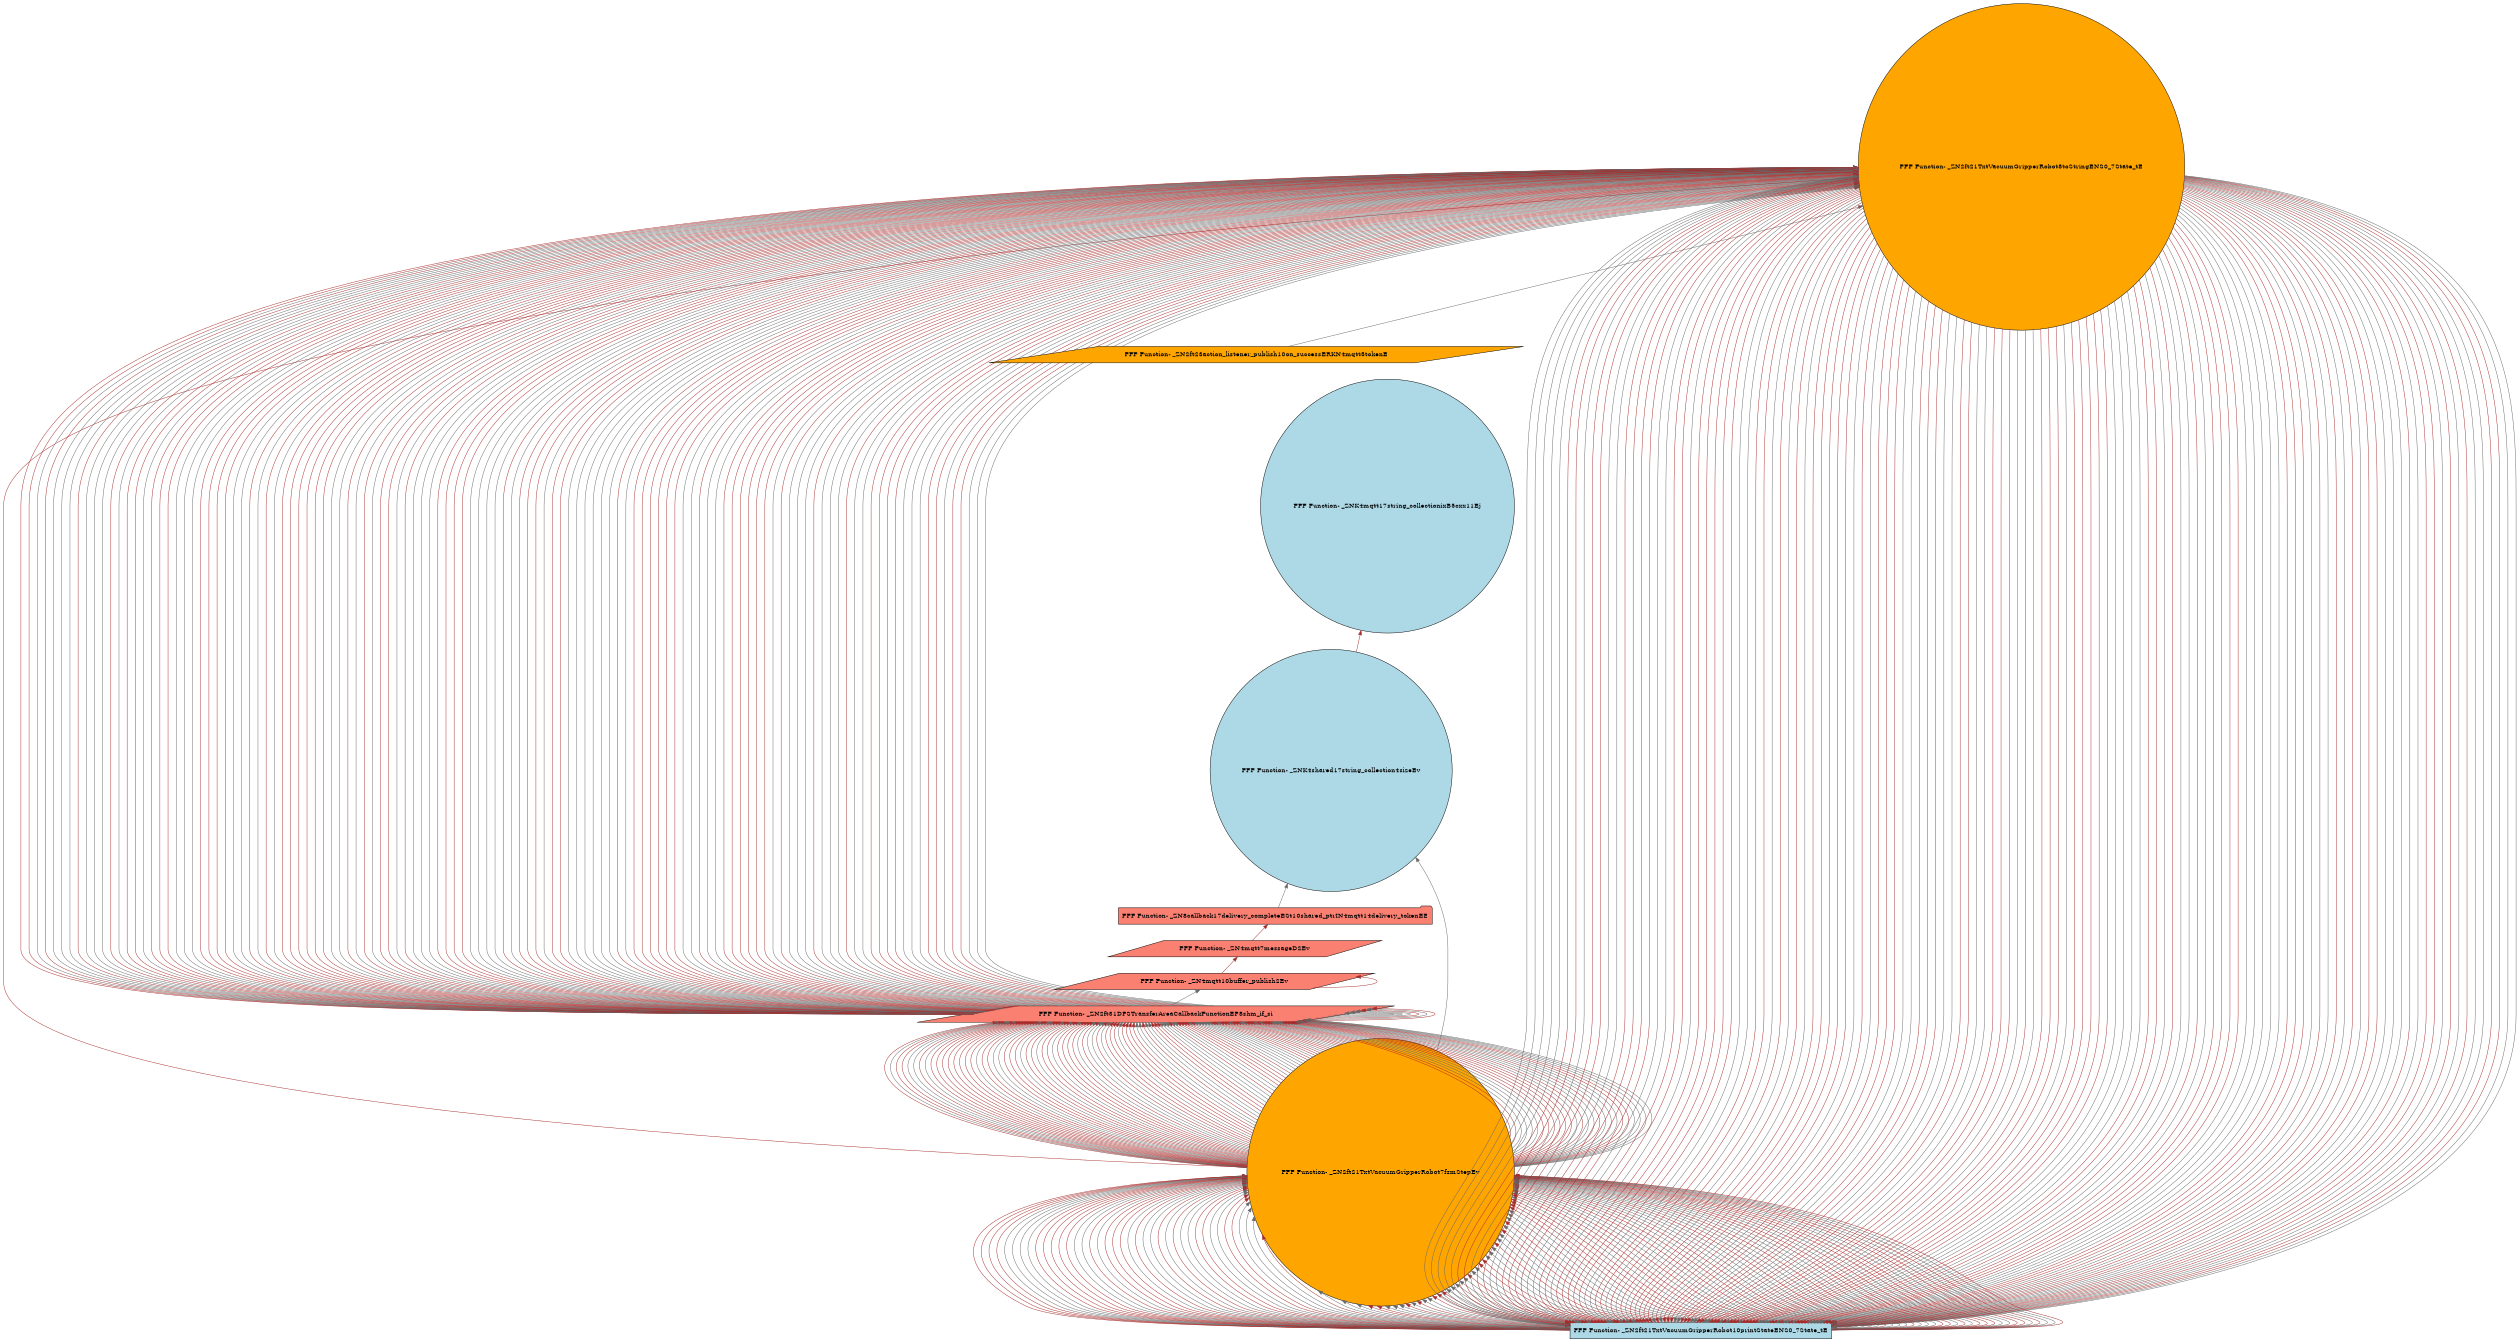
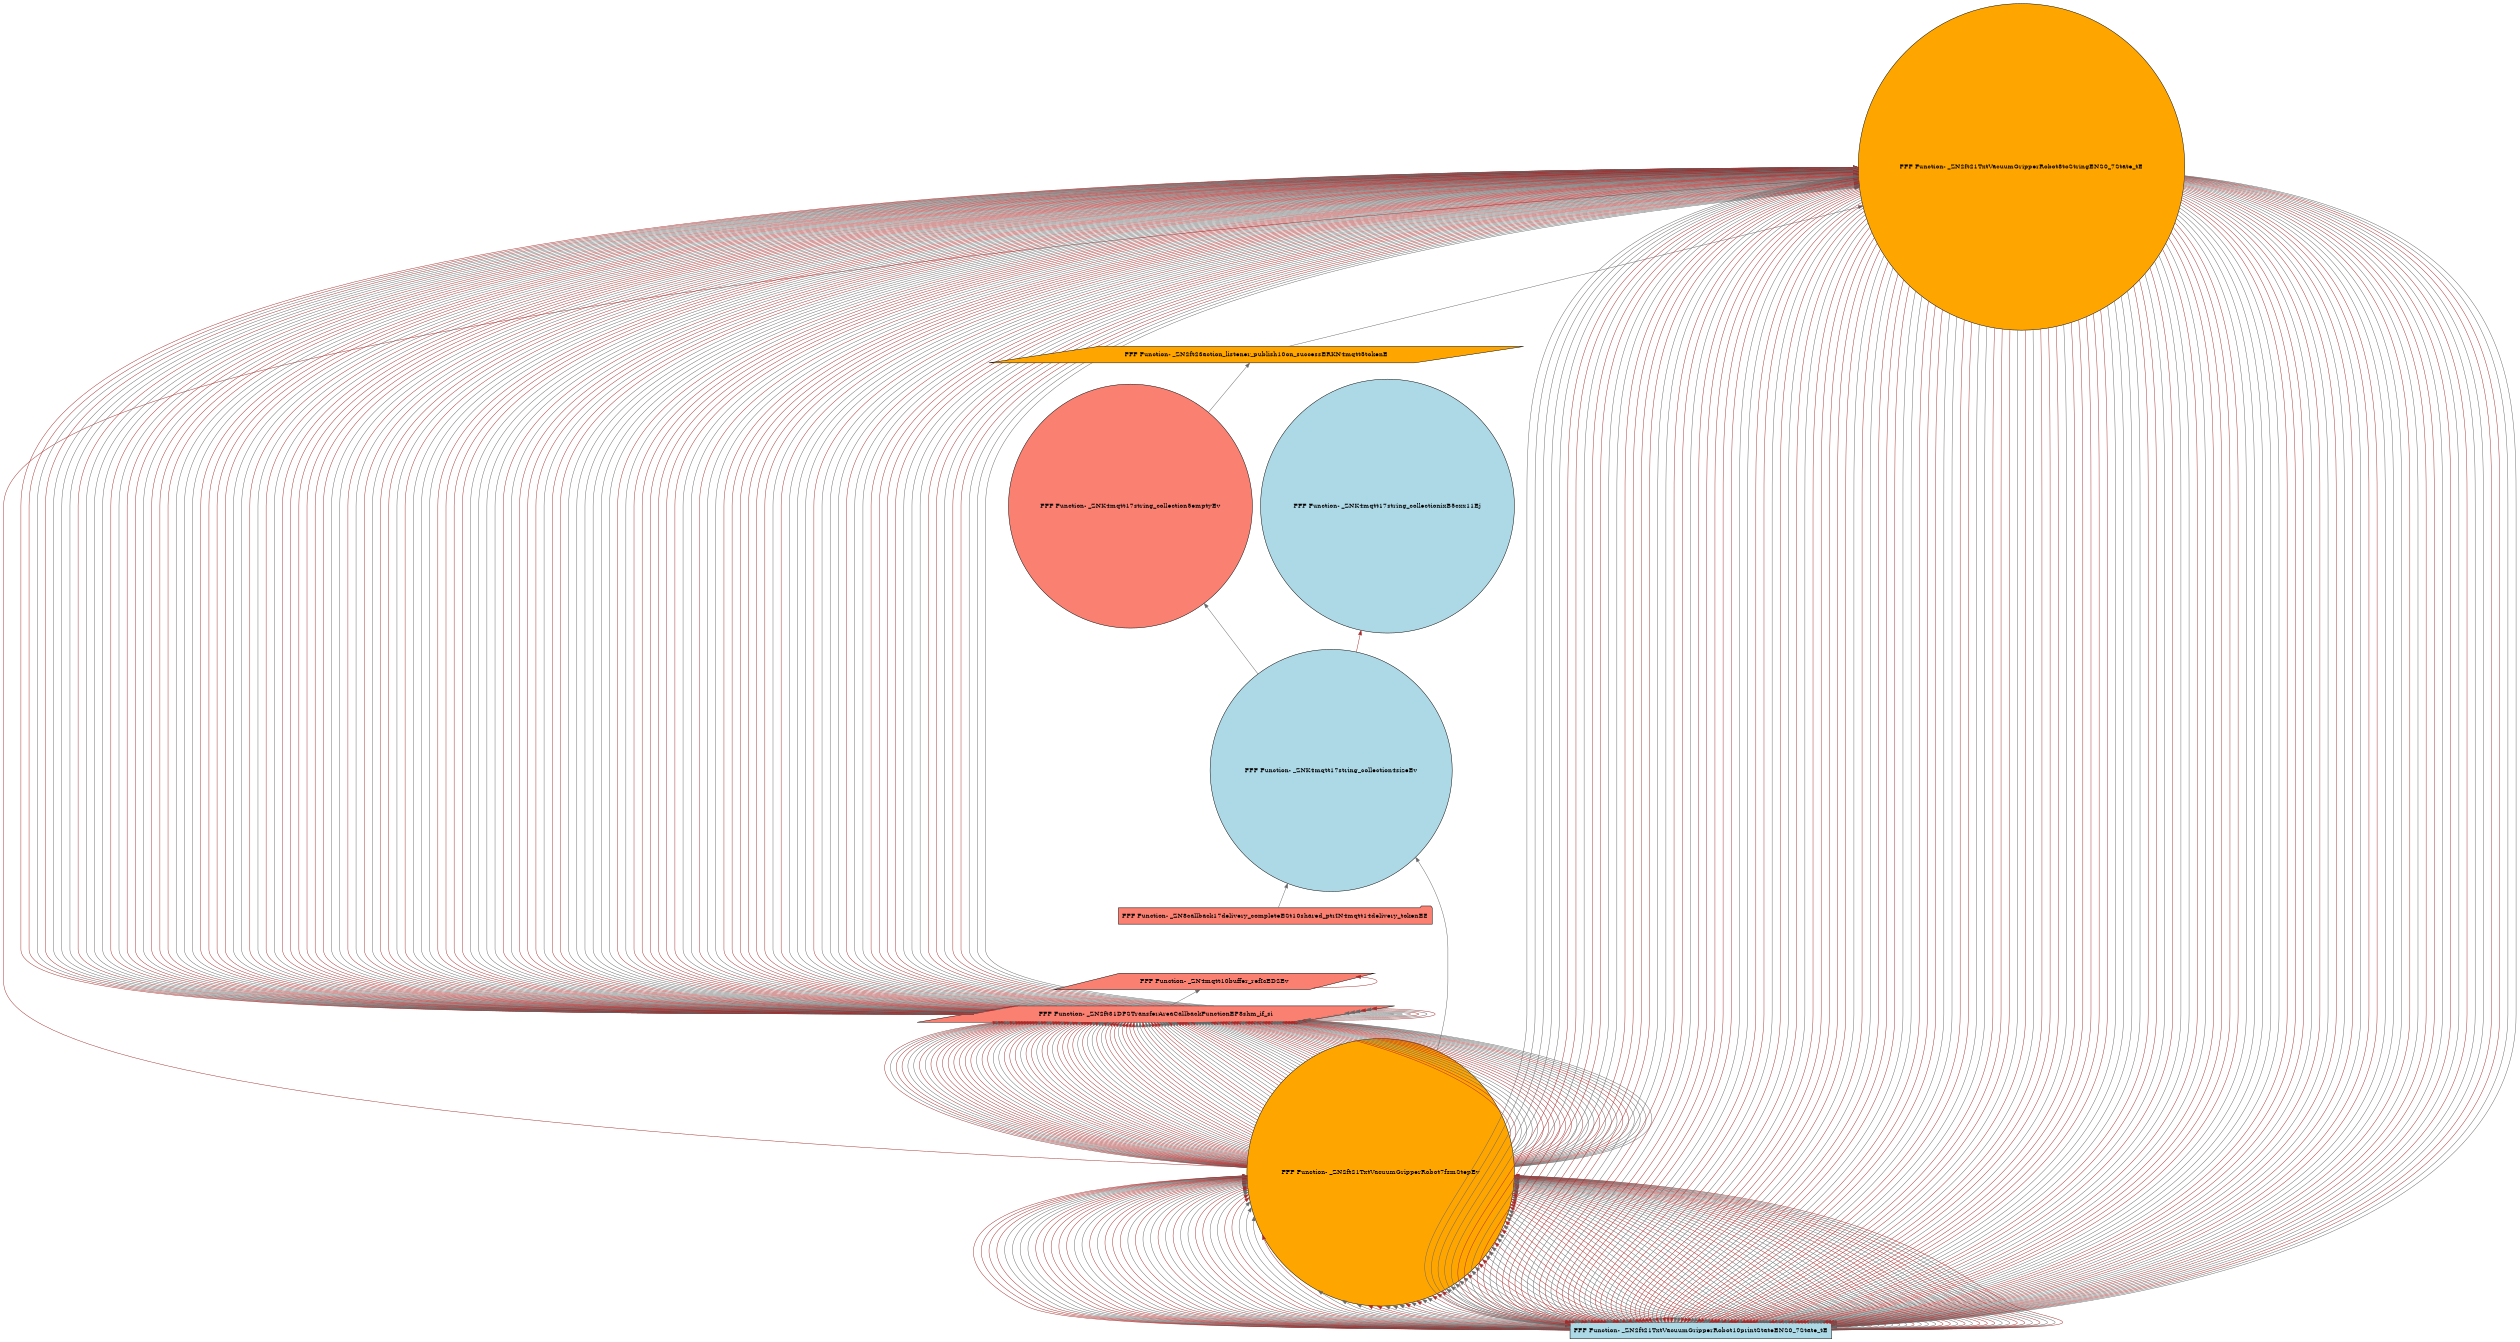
node "FFF Function- _ZNK4mqtt17string_collection5emptyEv": added
node "FFF Function- _ZNK4shared17string_collection4sizeEv": label "FFF Function- _ZNK4shared17string_collection4sizeEv" -> "FFF Function- _ZNK4mqtt17string_collection4sizeEv"
node "FFF Function- _ZN4mqtt7messageD2Ev": removed
node "FFF Function- _ZN4mqtt10buffer_publish2Ev": label "FFF Function- _ZN4mqtt10buffer_publish2Ev" -> "FFF Function- _ZN4mqtt10buffer_refIcED2Ev"
